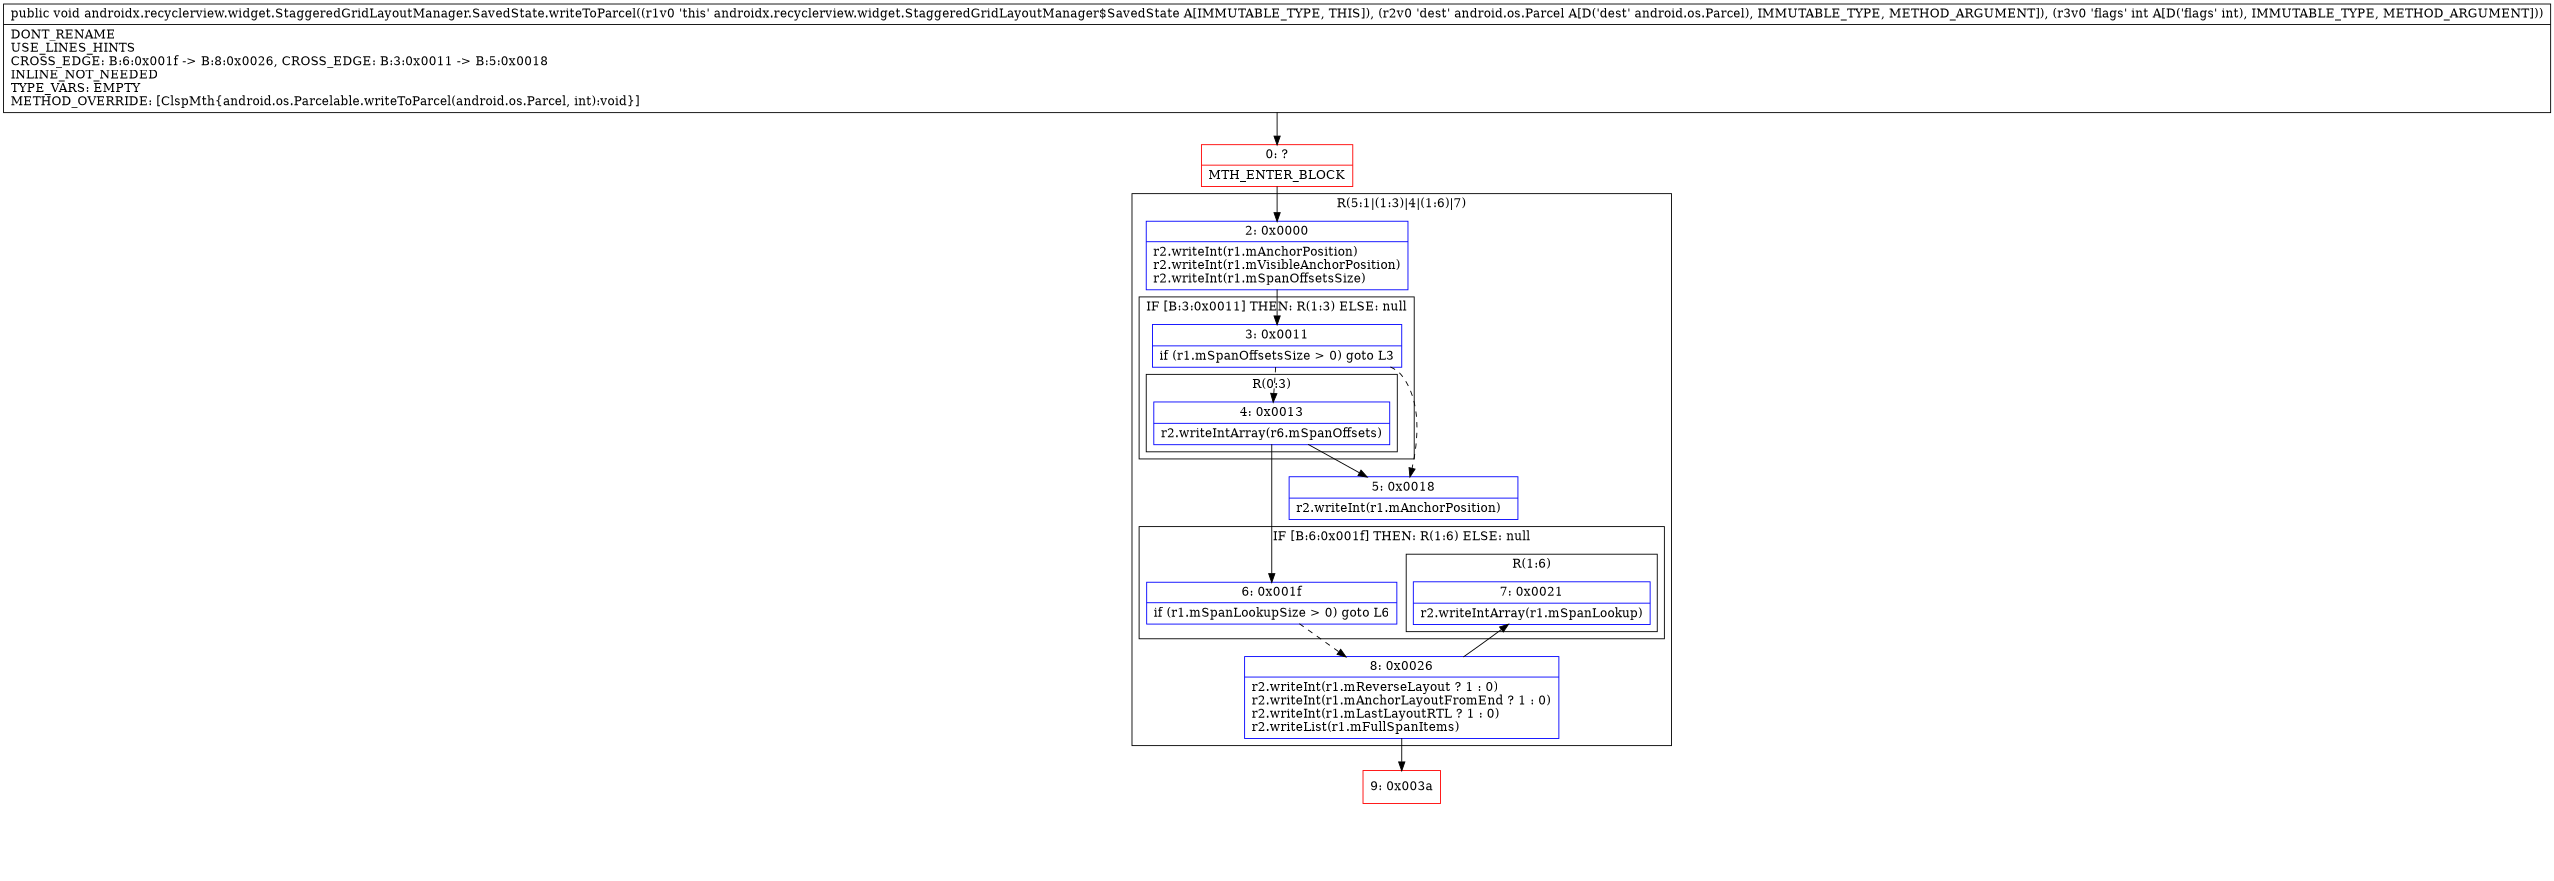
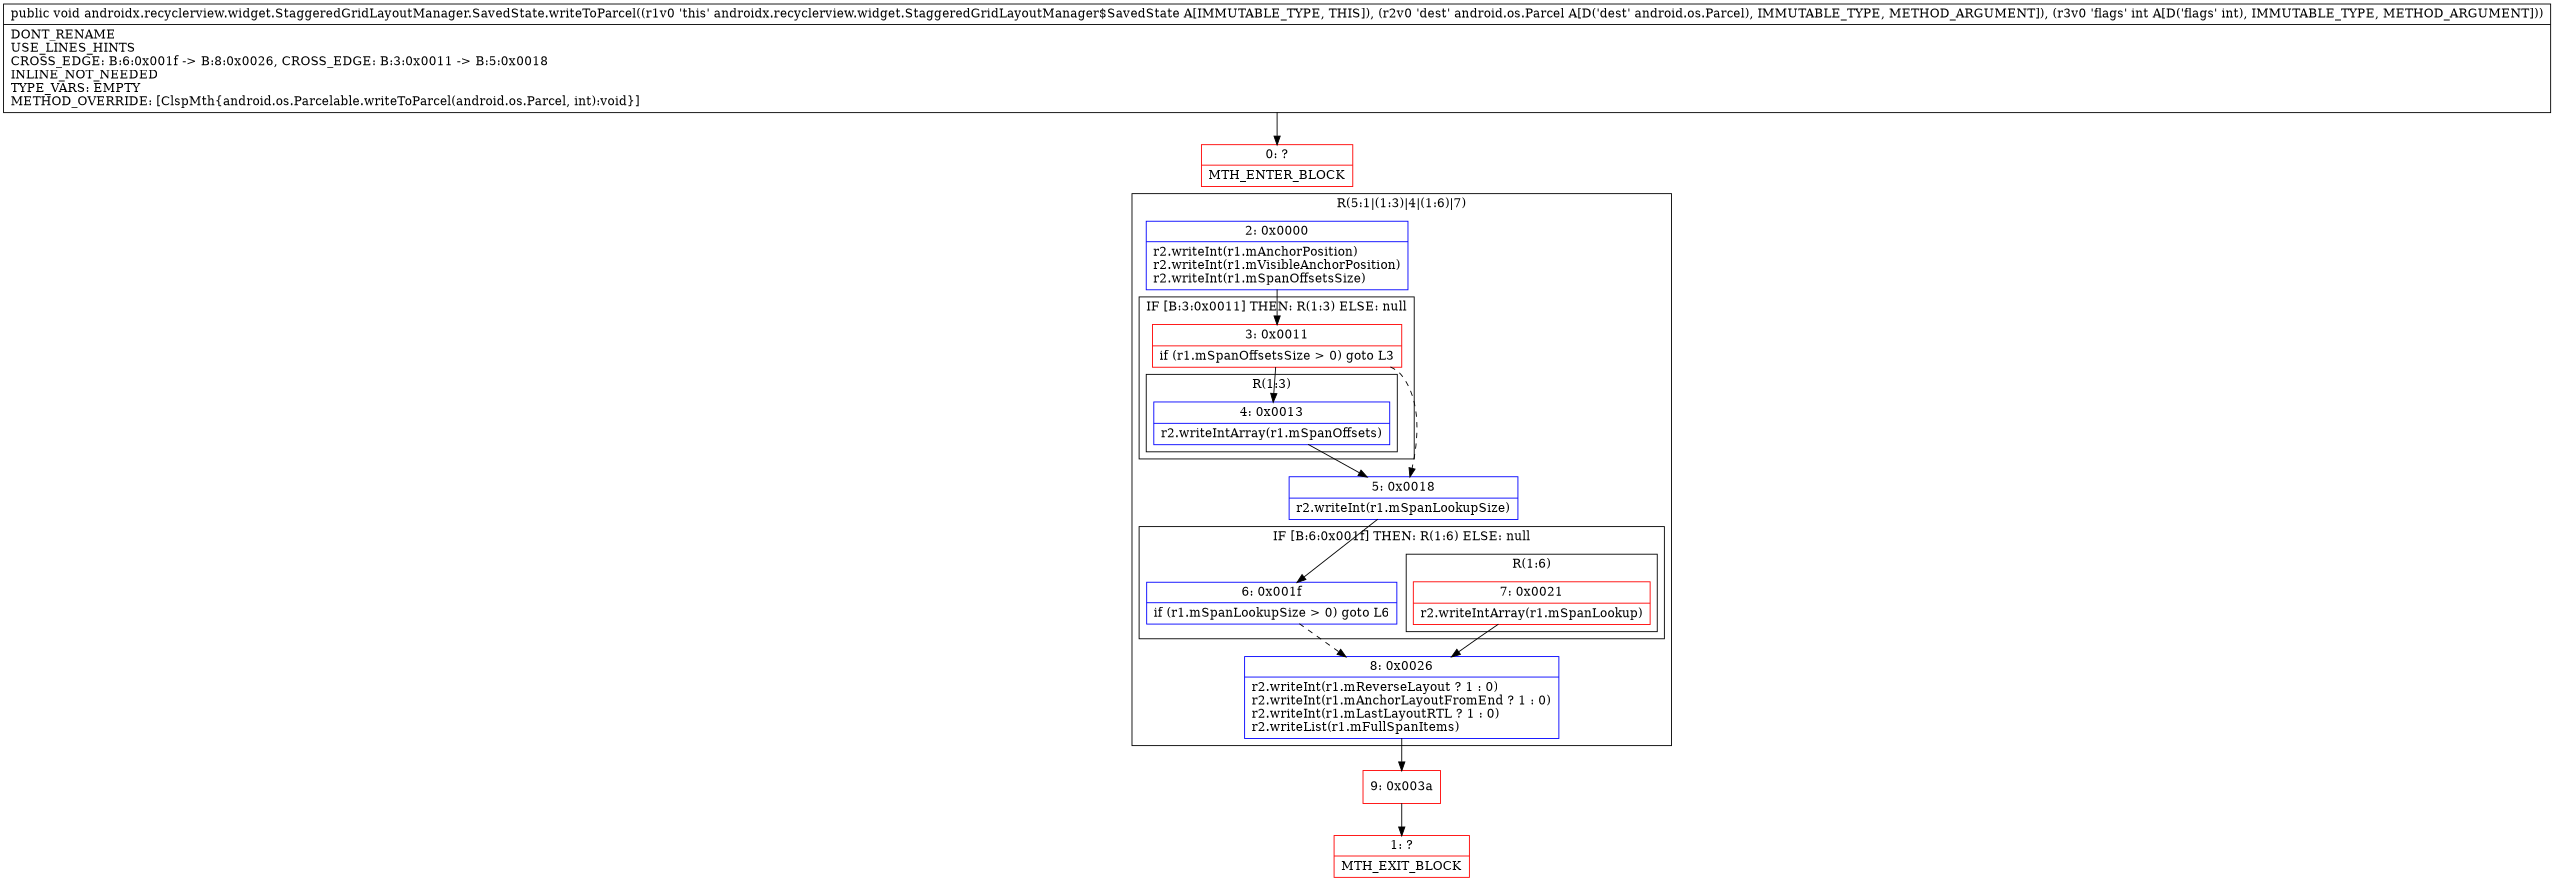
edge "0: ?" -> "2: 0x0000": removed
node "3: 0x0011": color blue -> red
edge "3: 0x0011" -> "4: 0x0013": style dashed -> solid
cluster "R(0:3)": label "R(0:3)" -> "R(1:3)"
node "4: 0x0013": text "r2.writeIntArray(r6.mSpanOffsets)" -> "r2.writeIntArray(r1.mSpanOffsets)"
node "5: 0x0018": text "r2.writeInt(r1.mAnchorPosition)" -> "r2.writeInt(r1.mSpanLookupSize)"
edge "4: 0x0013" -> "6: 0x001f": now "5: 0x0018" -> "6: 0x001f"
node "7: 0x0021": color blue -> red
edge "8: 0x0026" -> "7: 0x0021": reversed
node "1: ?": added
